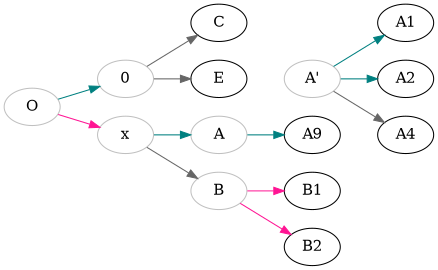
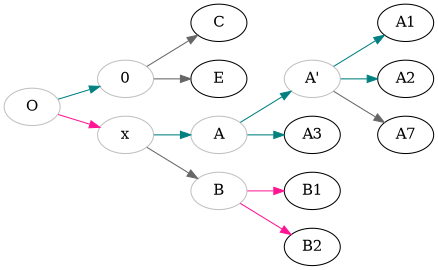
edge "A" -> "A'": added
node "A9": label "A9" -> "A3"
node "A4": label "A4" -> "A7"
